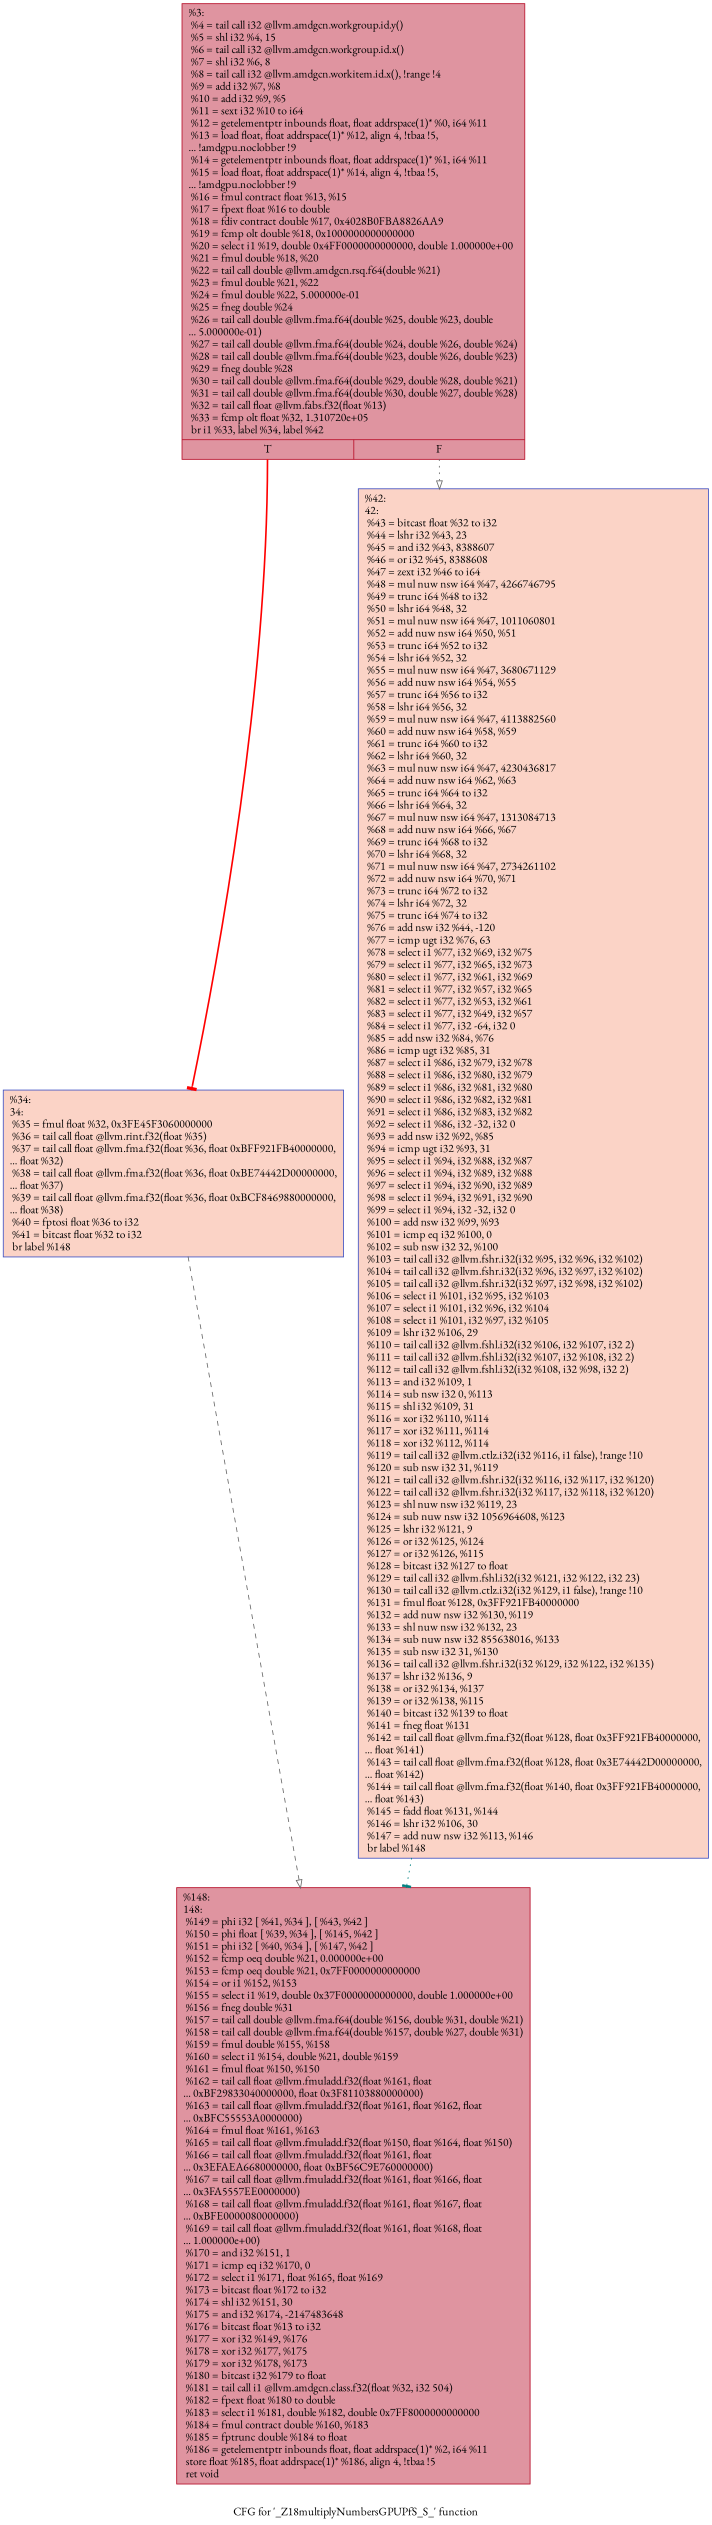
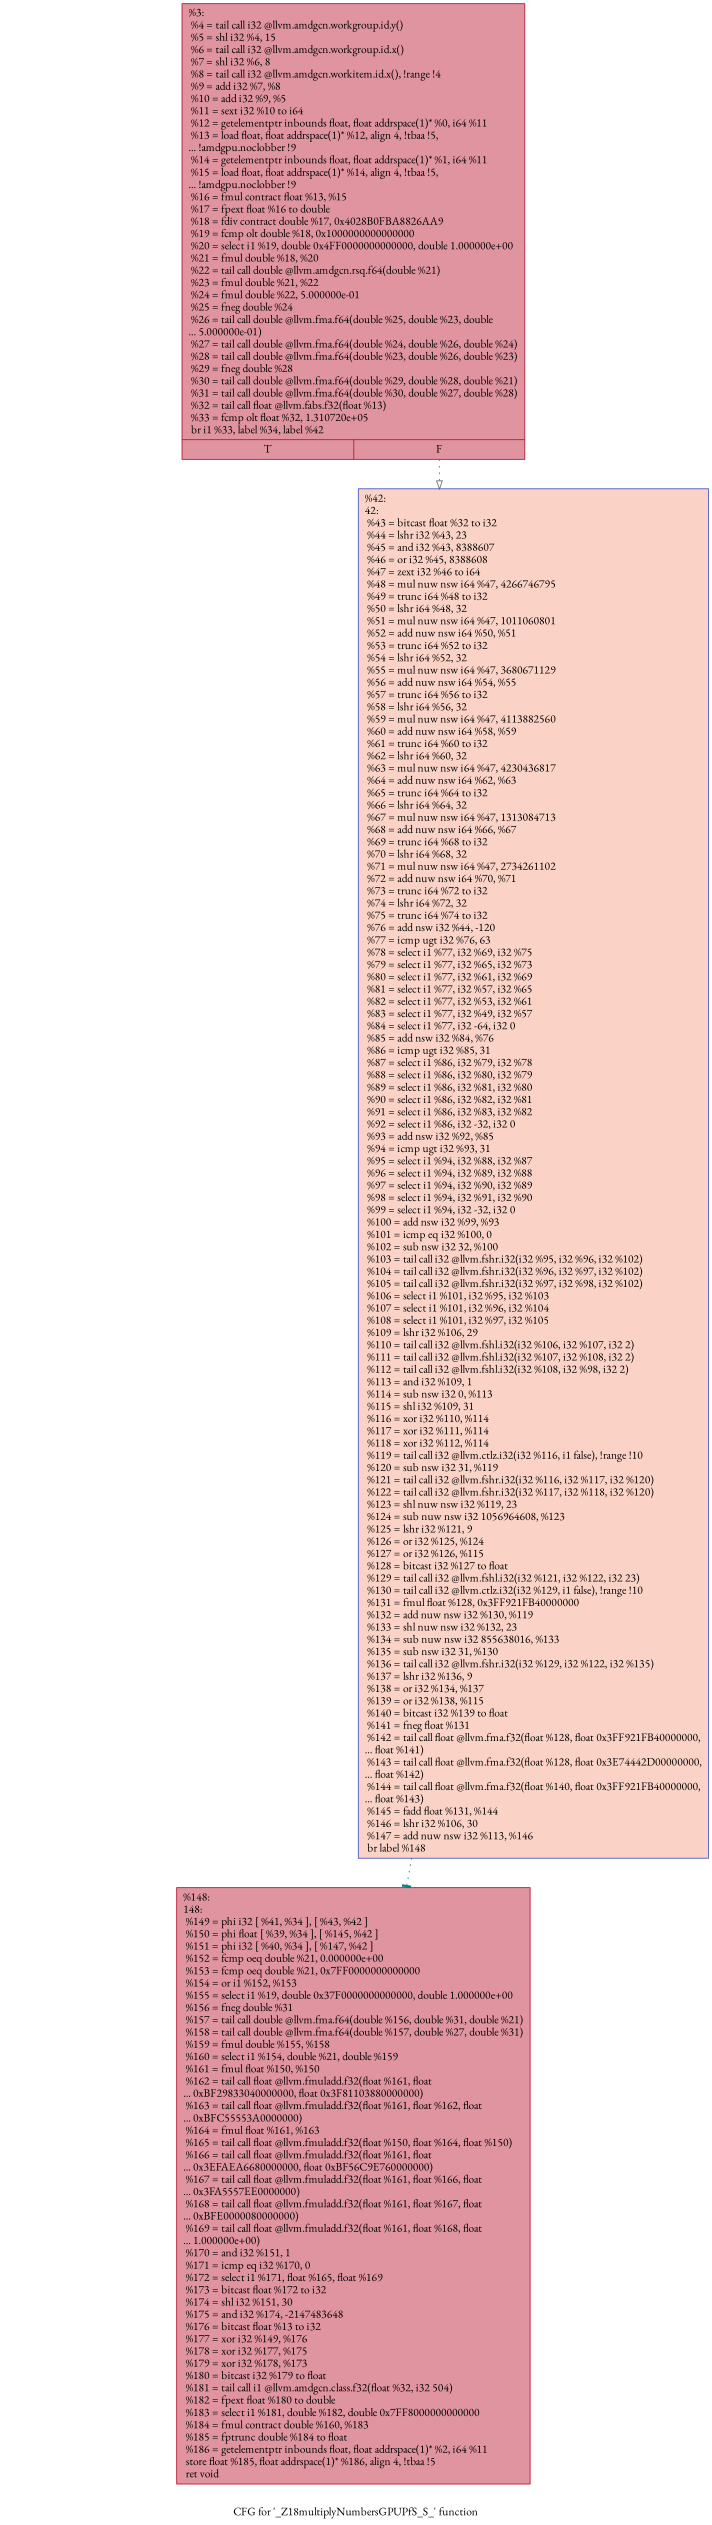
node "%34:": removed
